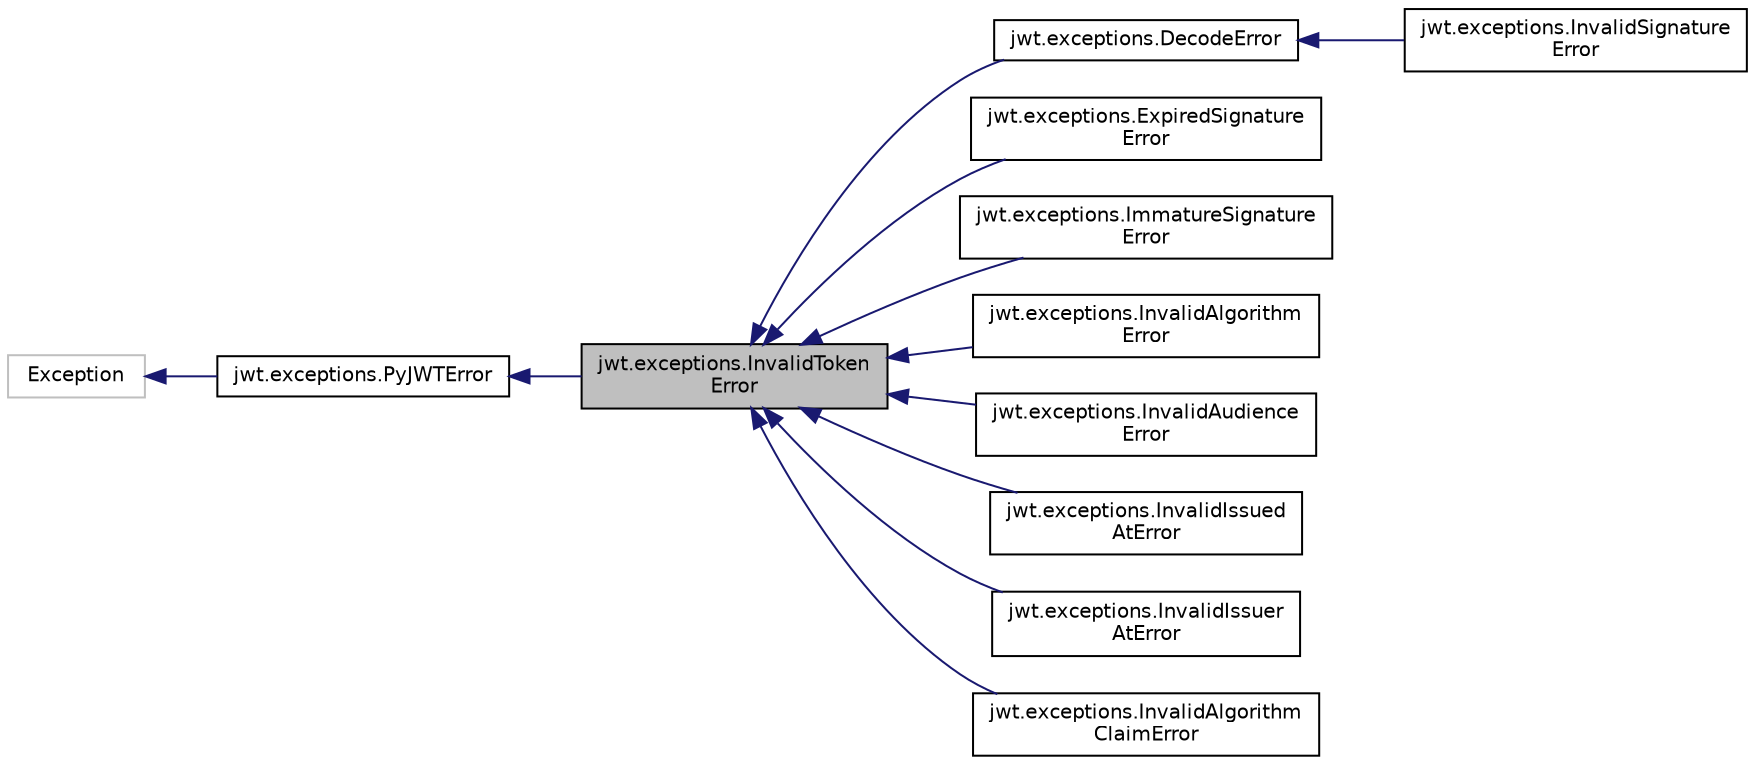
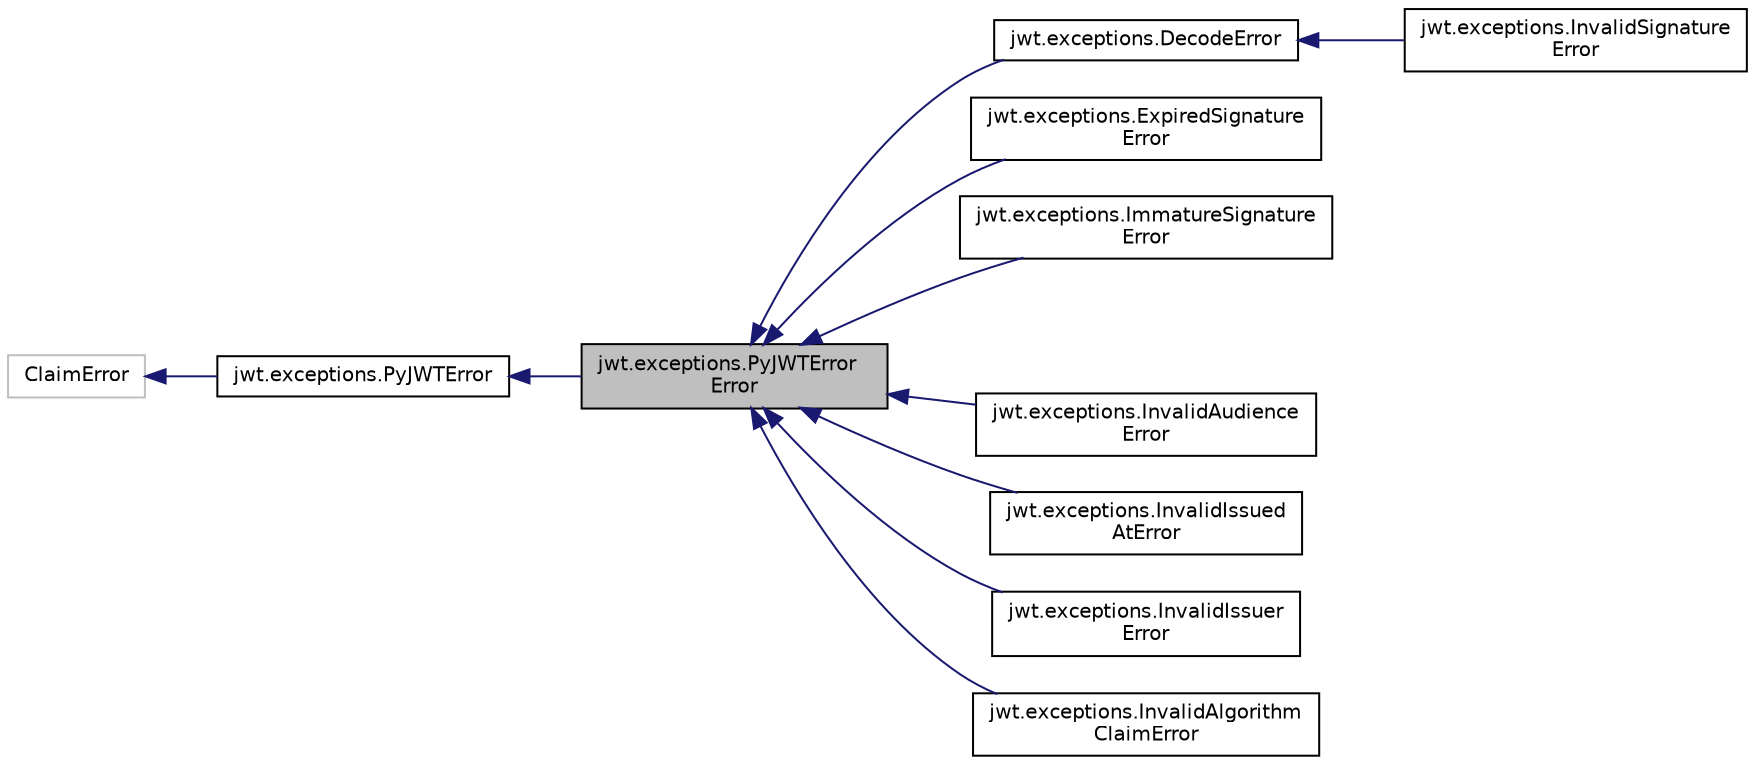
node "jwt.exceptions.InvalidAlgorithm Error": removed
node "Exception": label "Exception" -> "ClaimError"
node "jwt.exceptions.InvalidToken Error": label "jwt.exceptions.InvalidToken Error" -> "jwt.exceptions.PyJWTError Error"
node "jwt.exceptions.InvalidIssuer AtError": label "jwt.exceptions.InvalidIssuer AtError" -> "jwt.exceptions.InvalidIssuer Error"
